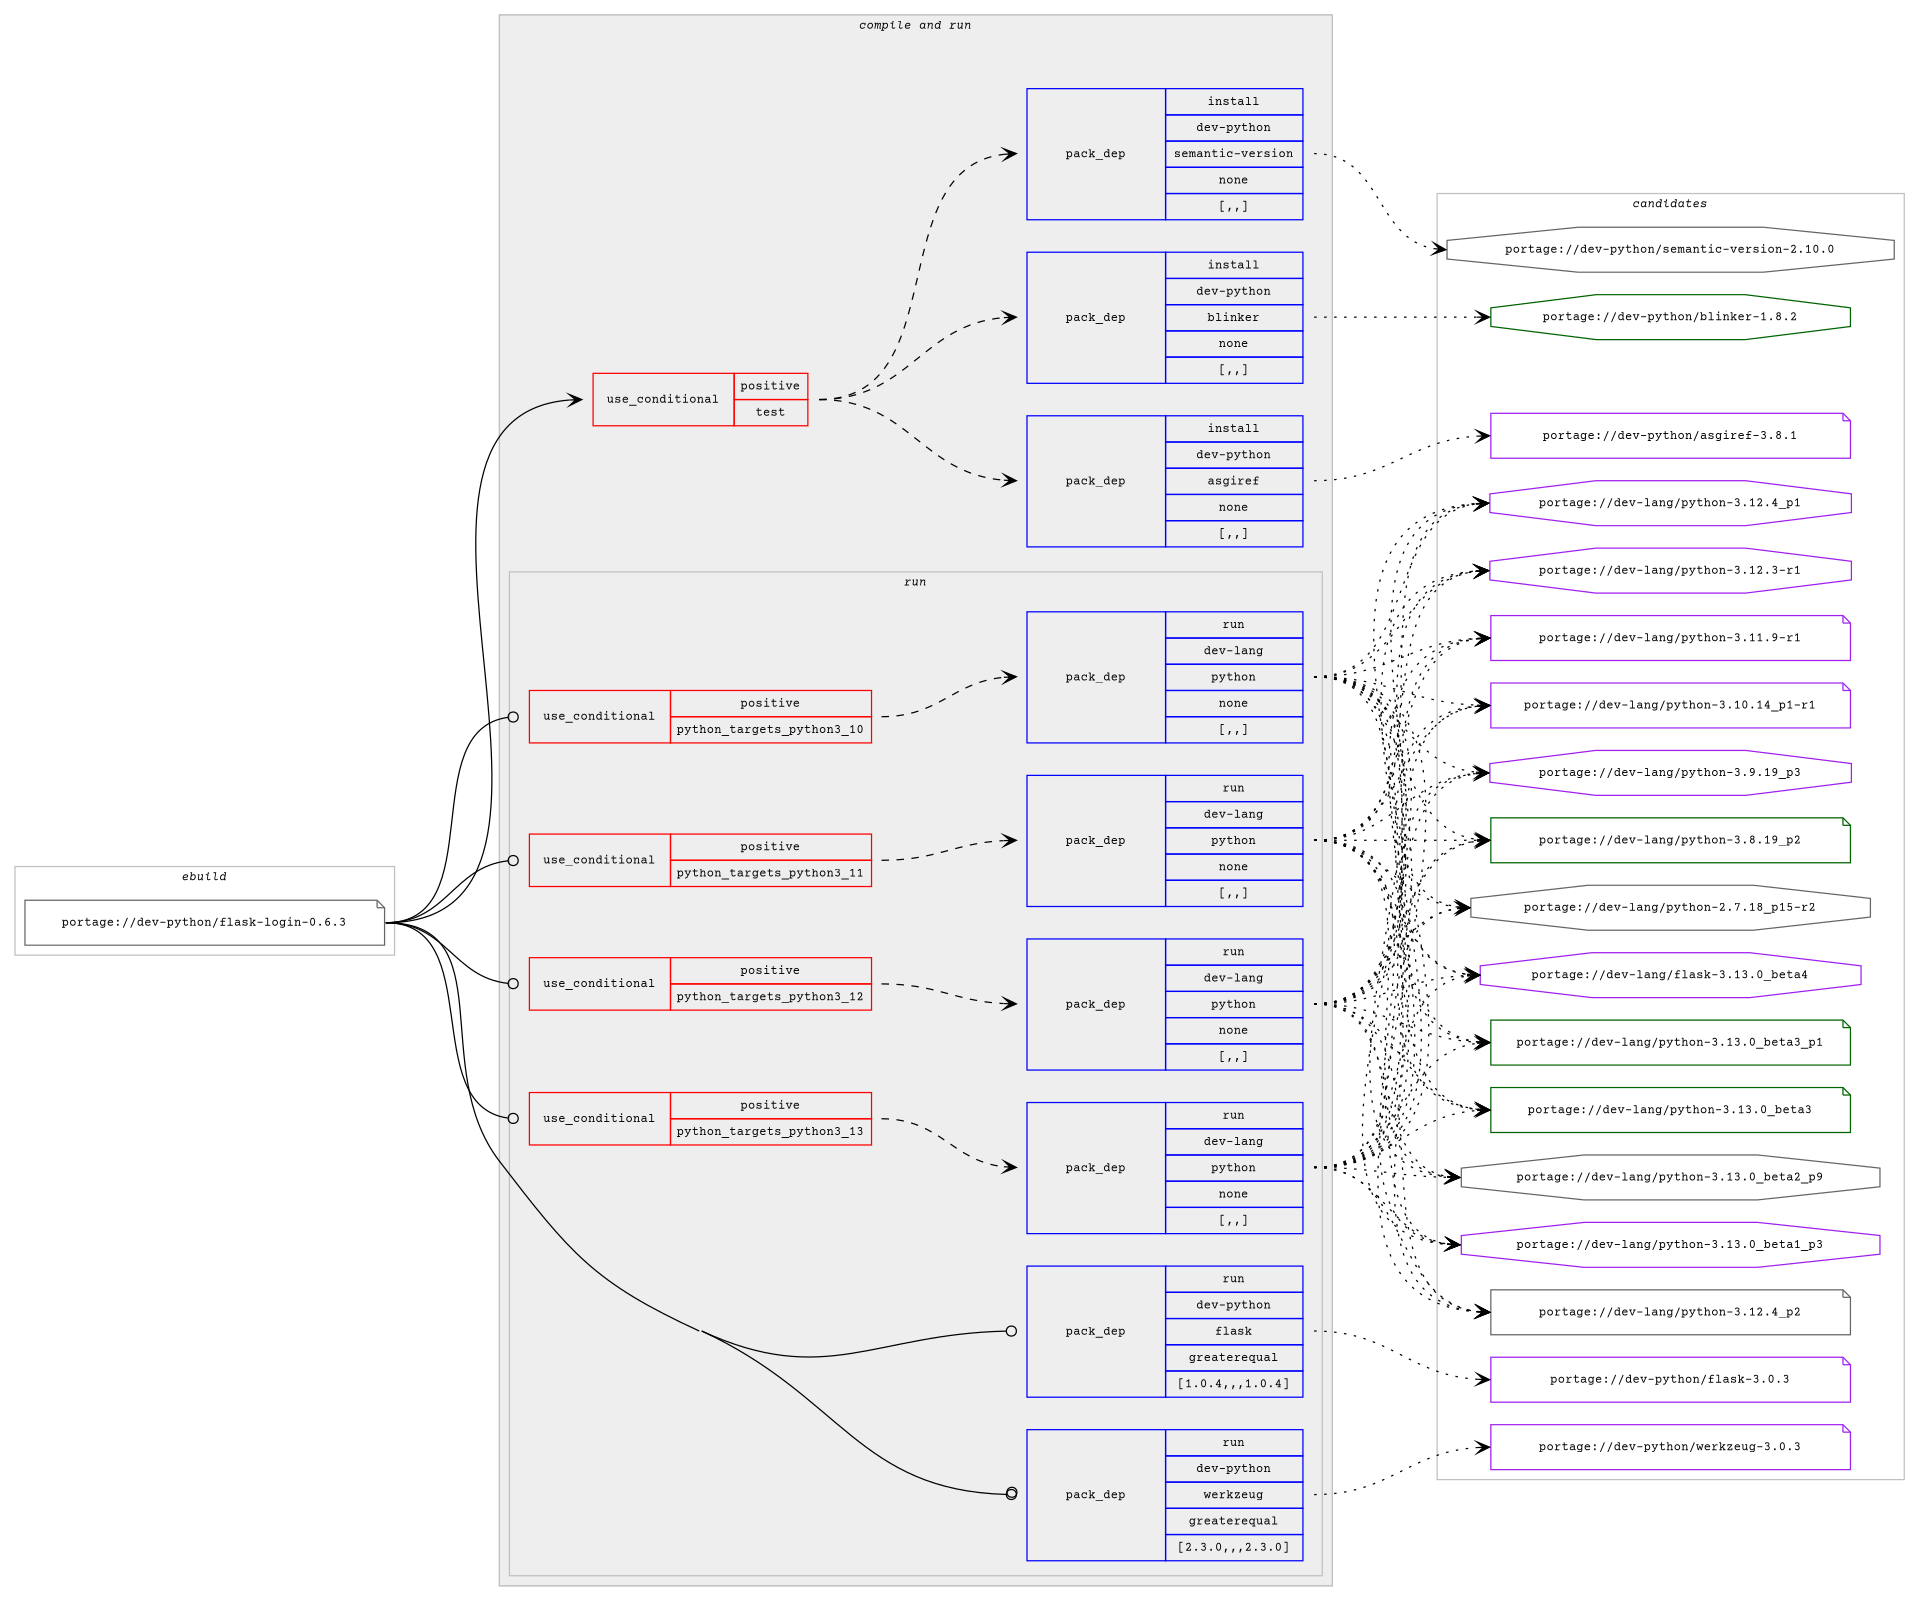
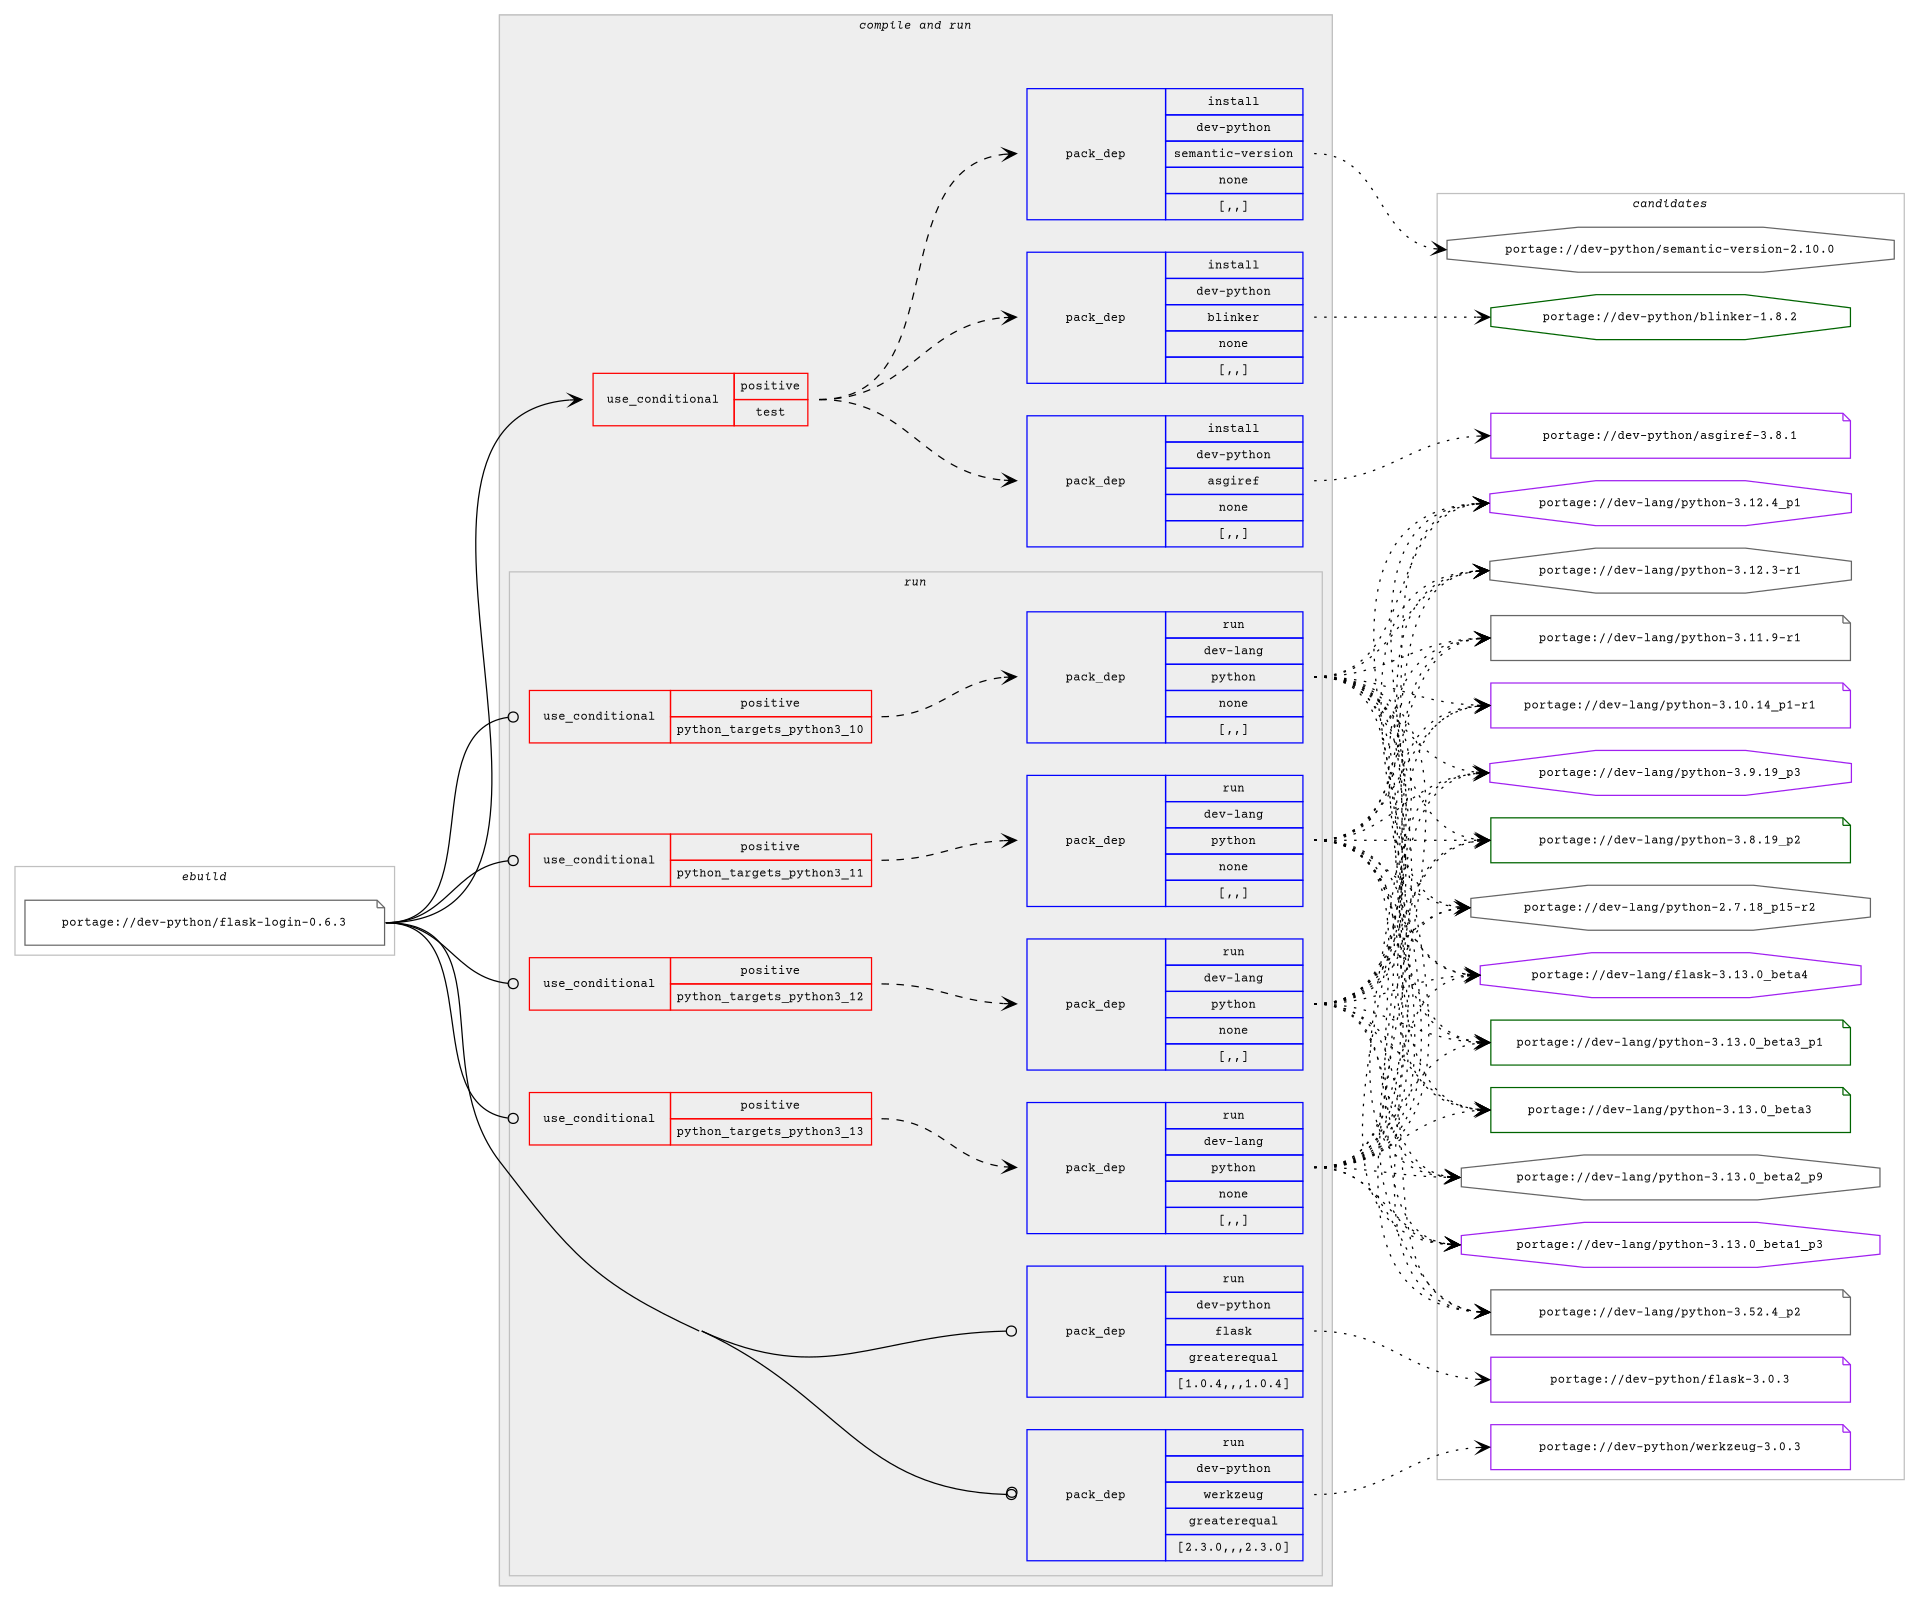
node "portage://dev-lang/python-3.12.3-r1": color purple -> gray40
node "portage://dev-lang/python-3.11.9-r1": color purple -> gray40
node "portage://dev-lang/python-3.12.4_p2": label "portage://dev-lang/python-3.12.4_p2" -> "portage://dev-lang/python-3.52.4_p2"
